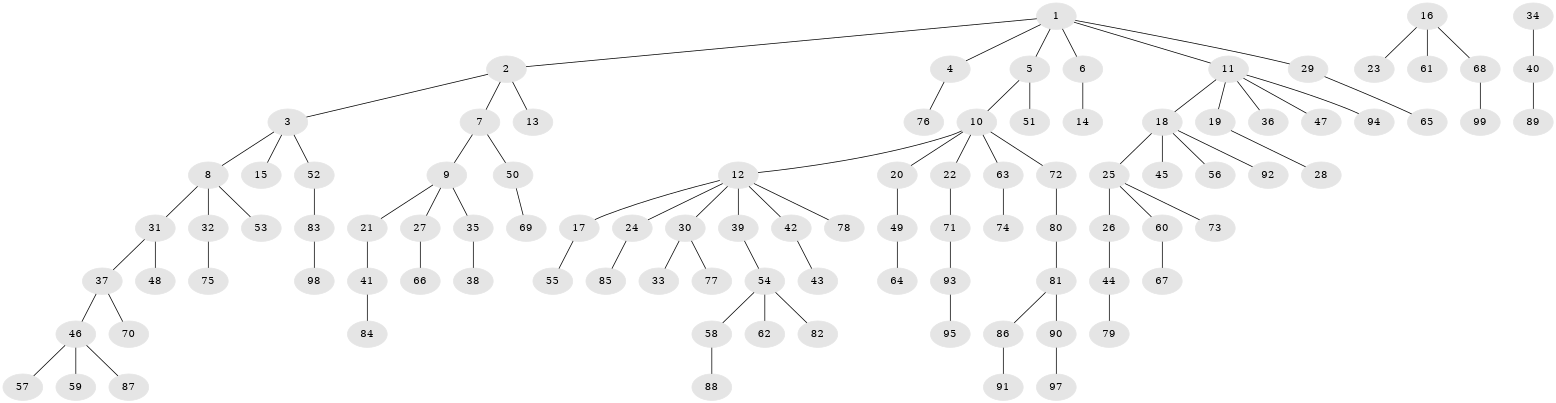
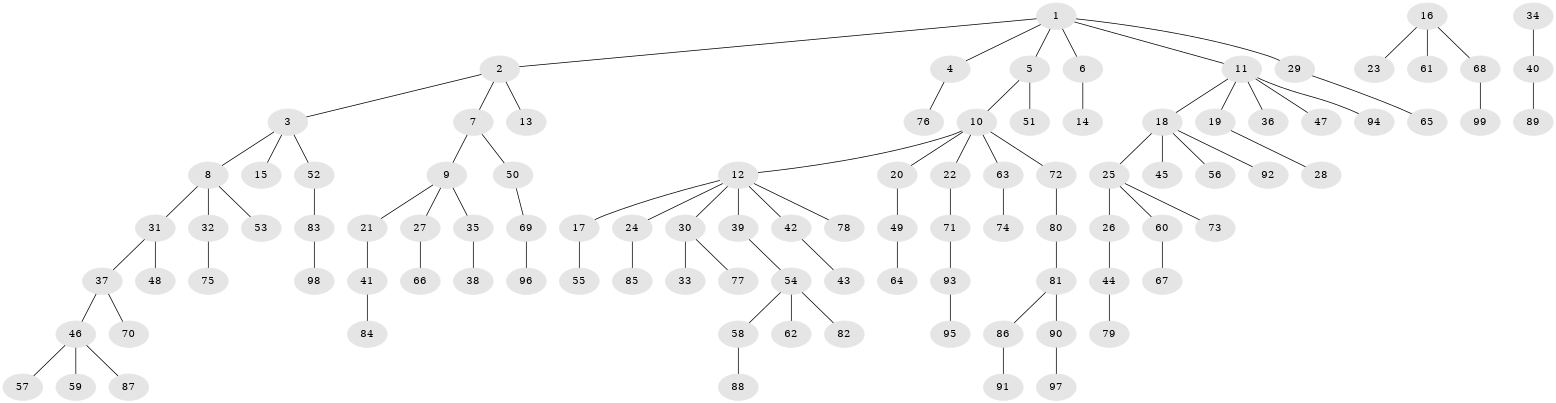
node "96": added
